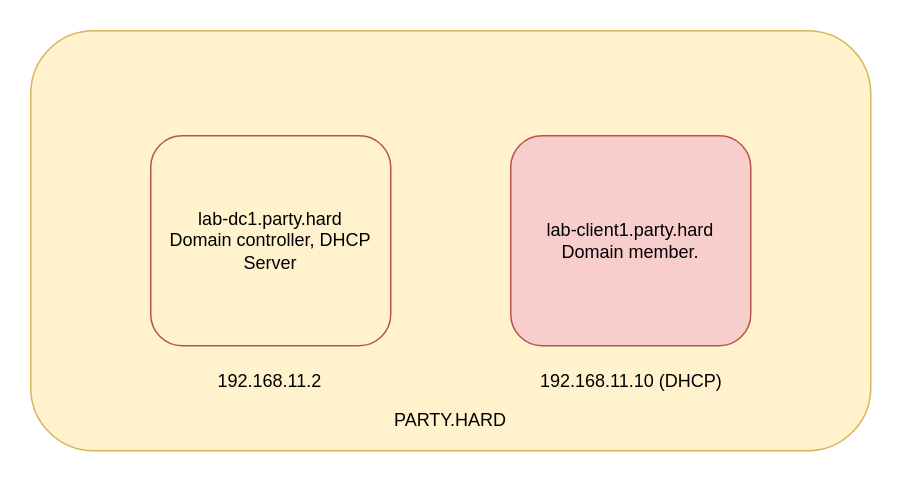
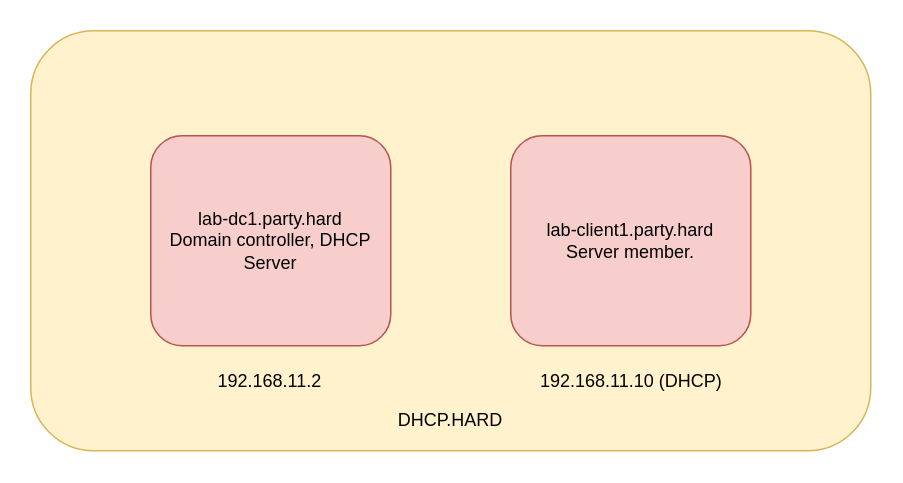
node "lab-dc1.party.hard Domain controller, DHCP Server": fillcolor #fff2cc -> #f8cecc
node "lab-client1.party.hard Domain member.": label "lab-client1.party.hard Domain member." -> "lab-client1.party.hard Server member."
node "PARTY.HARD": label "PARTY.HARD" -> "DHCP.HARD"
